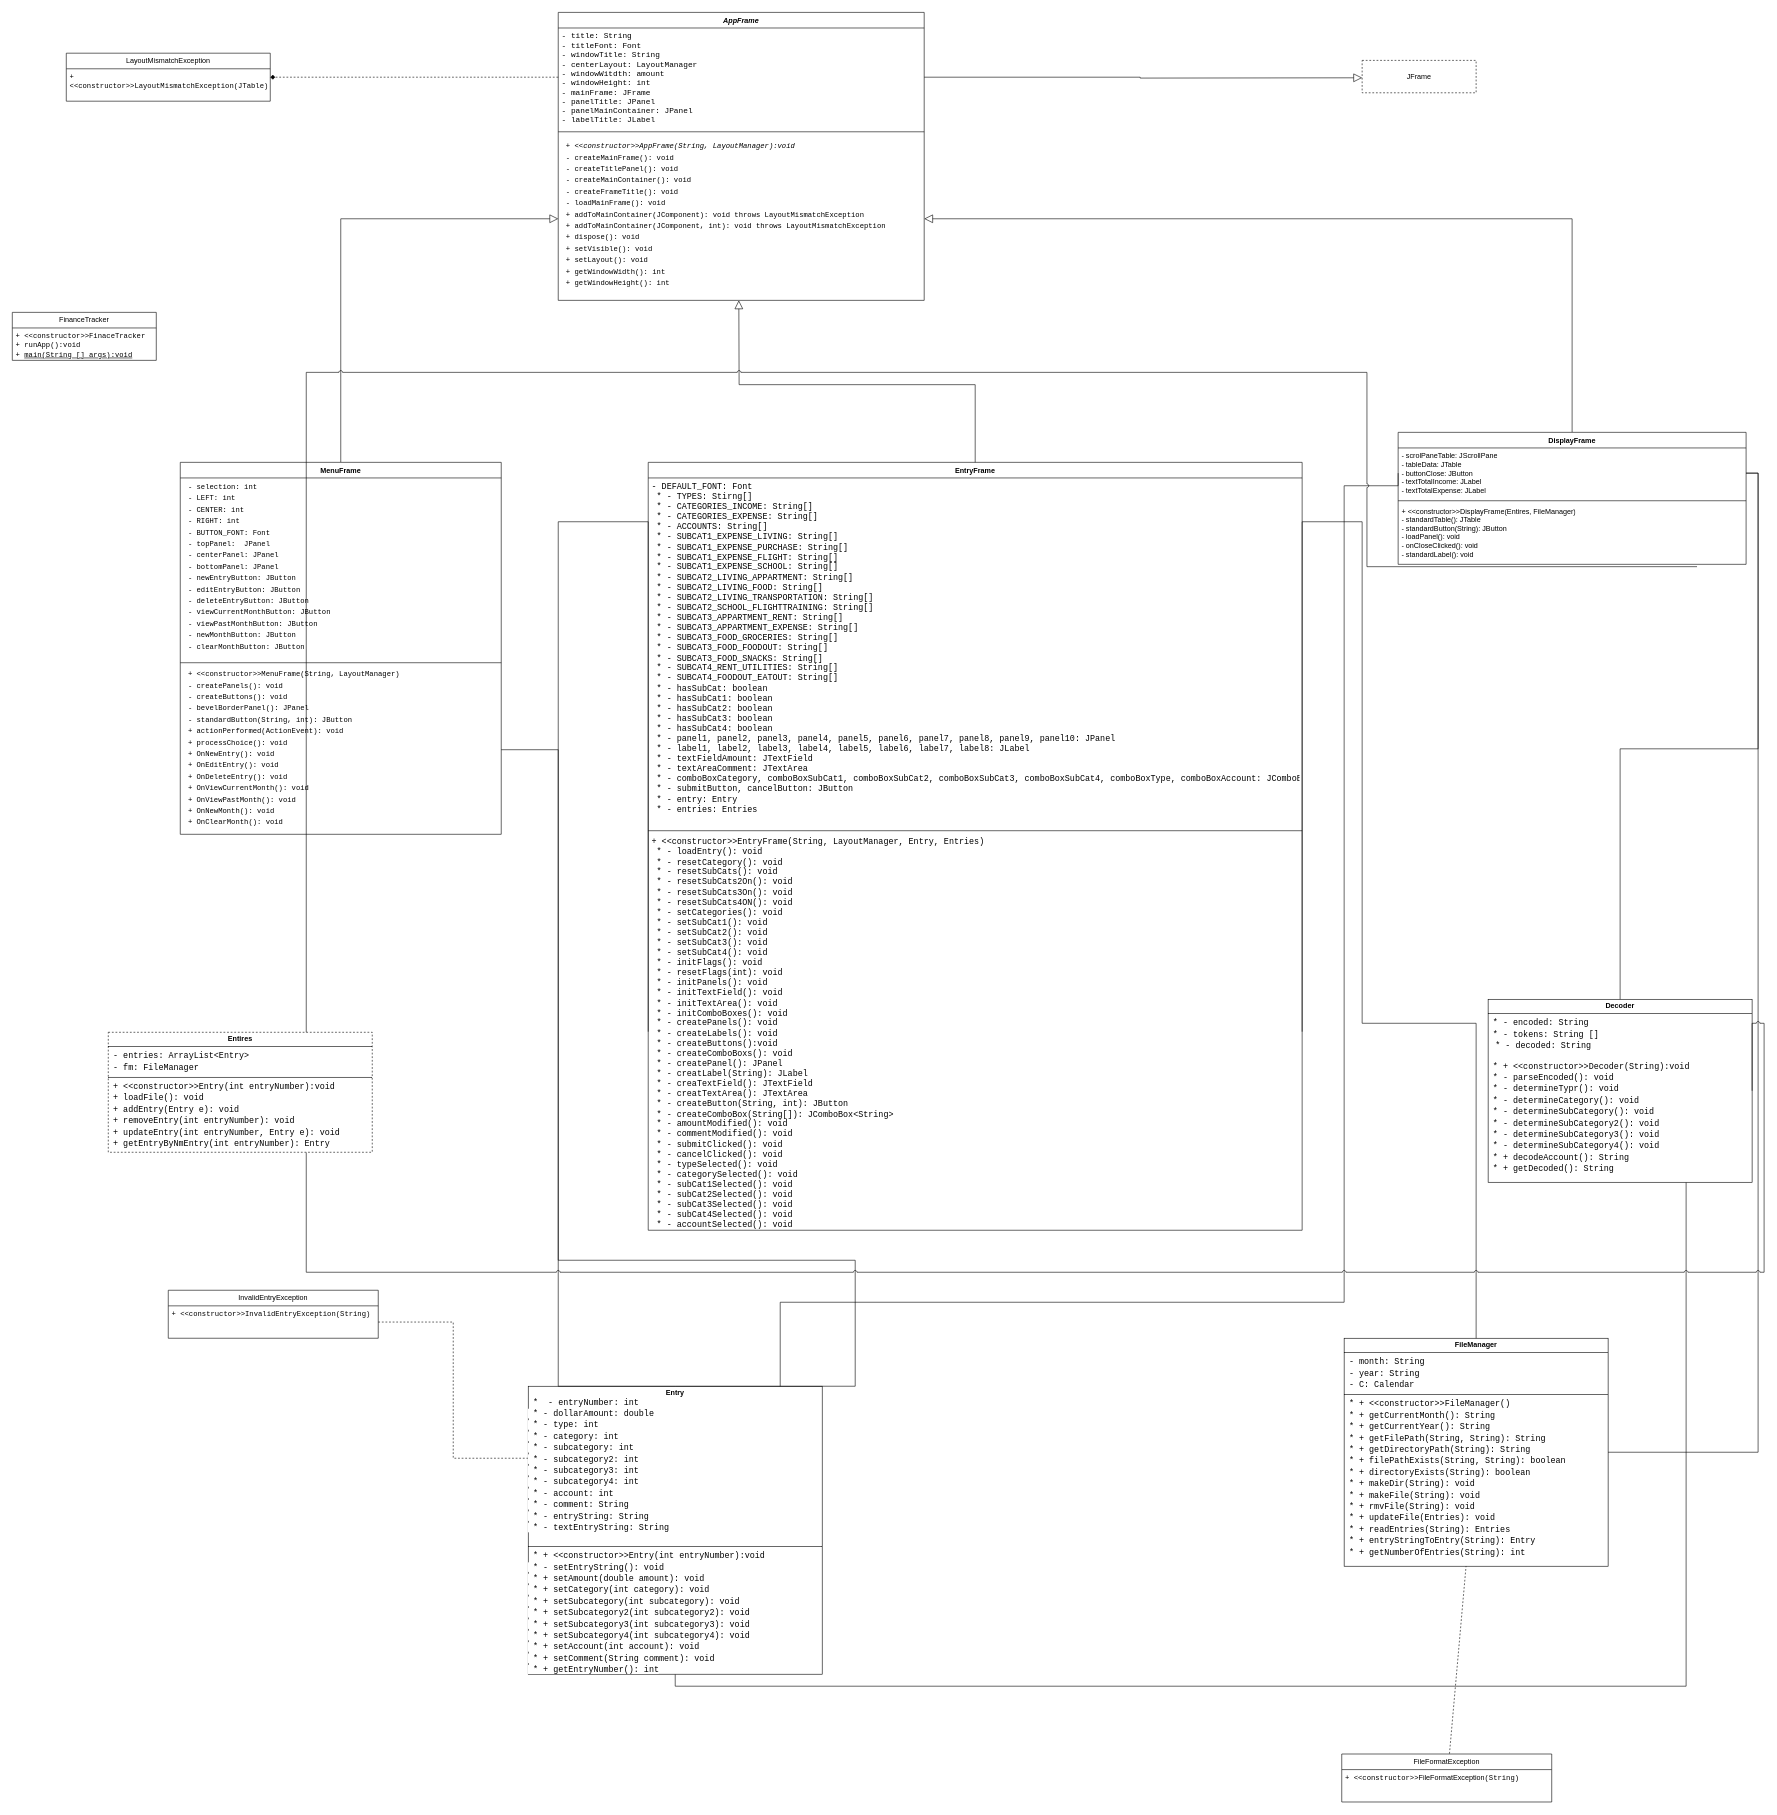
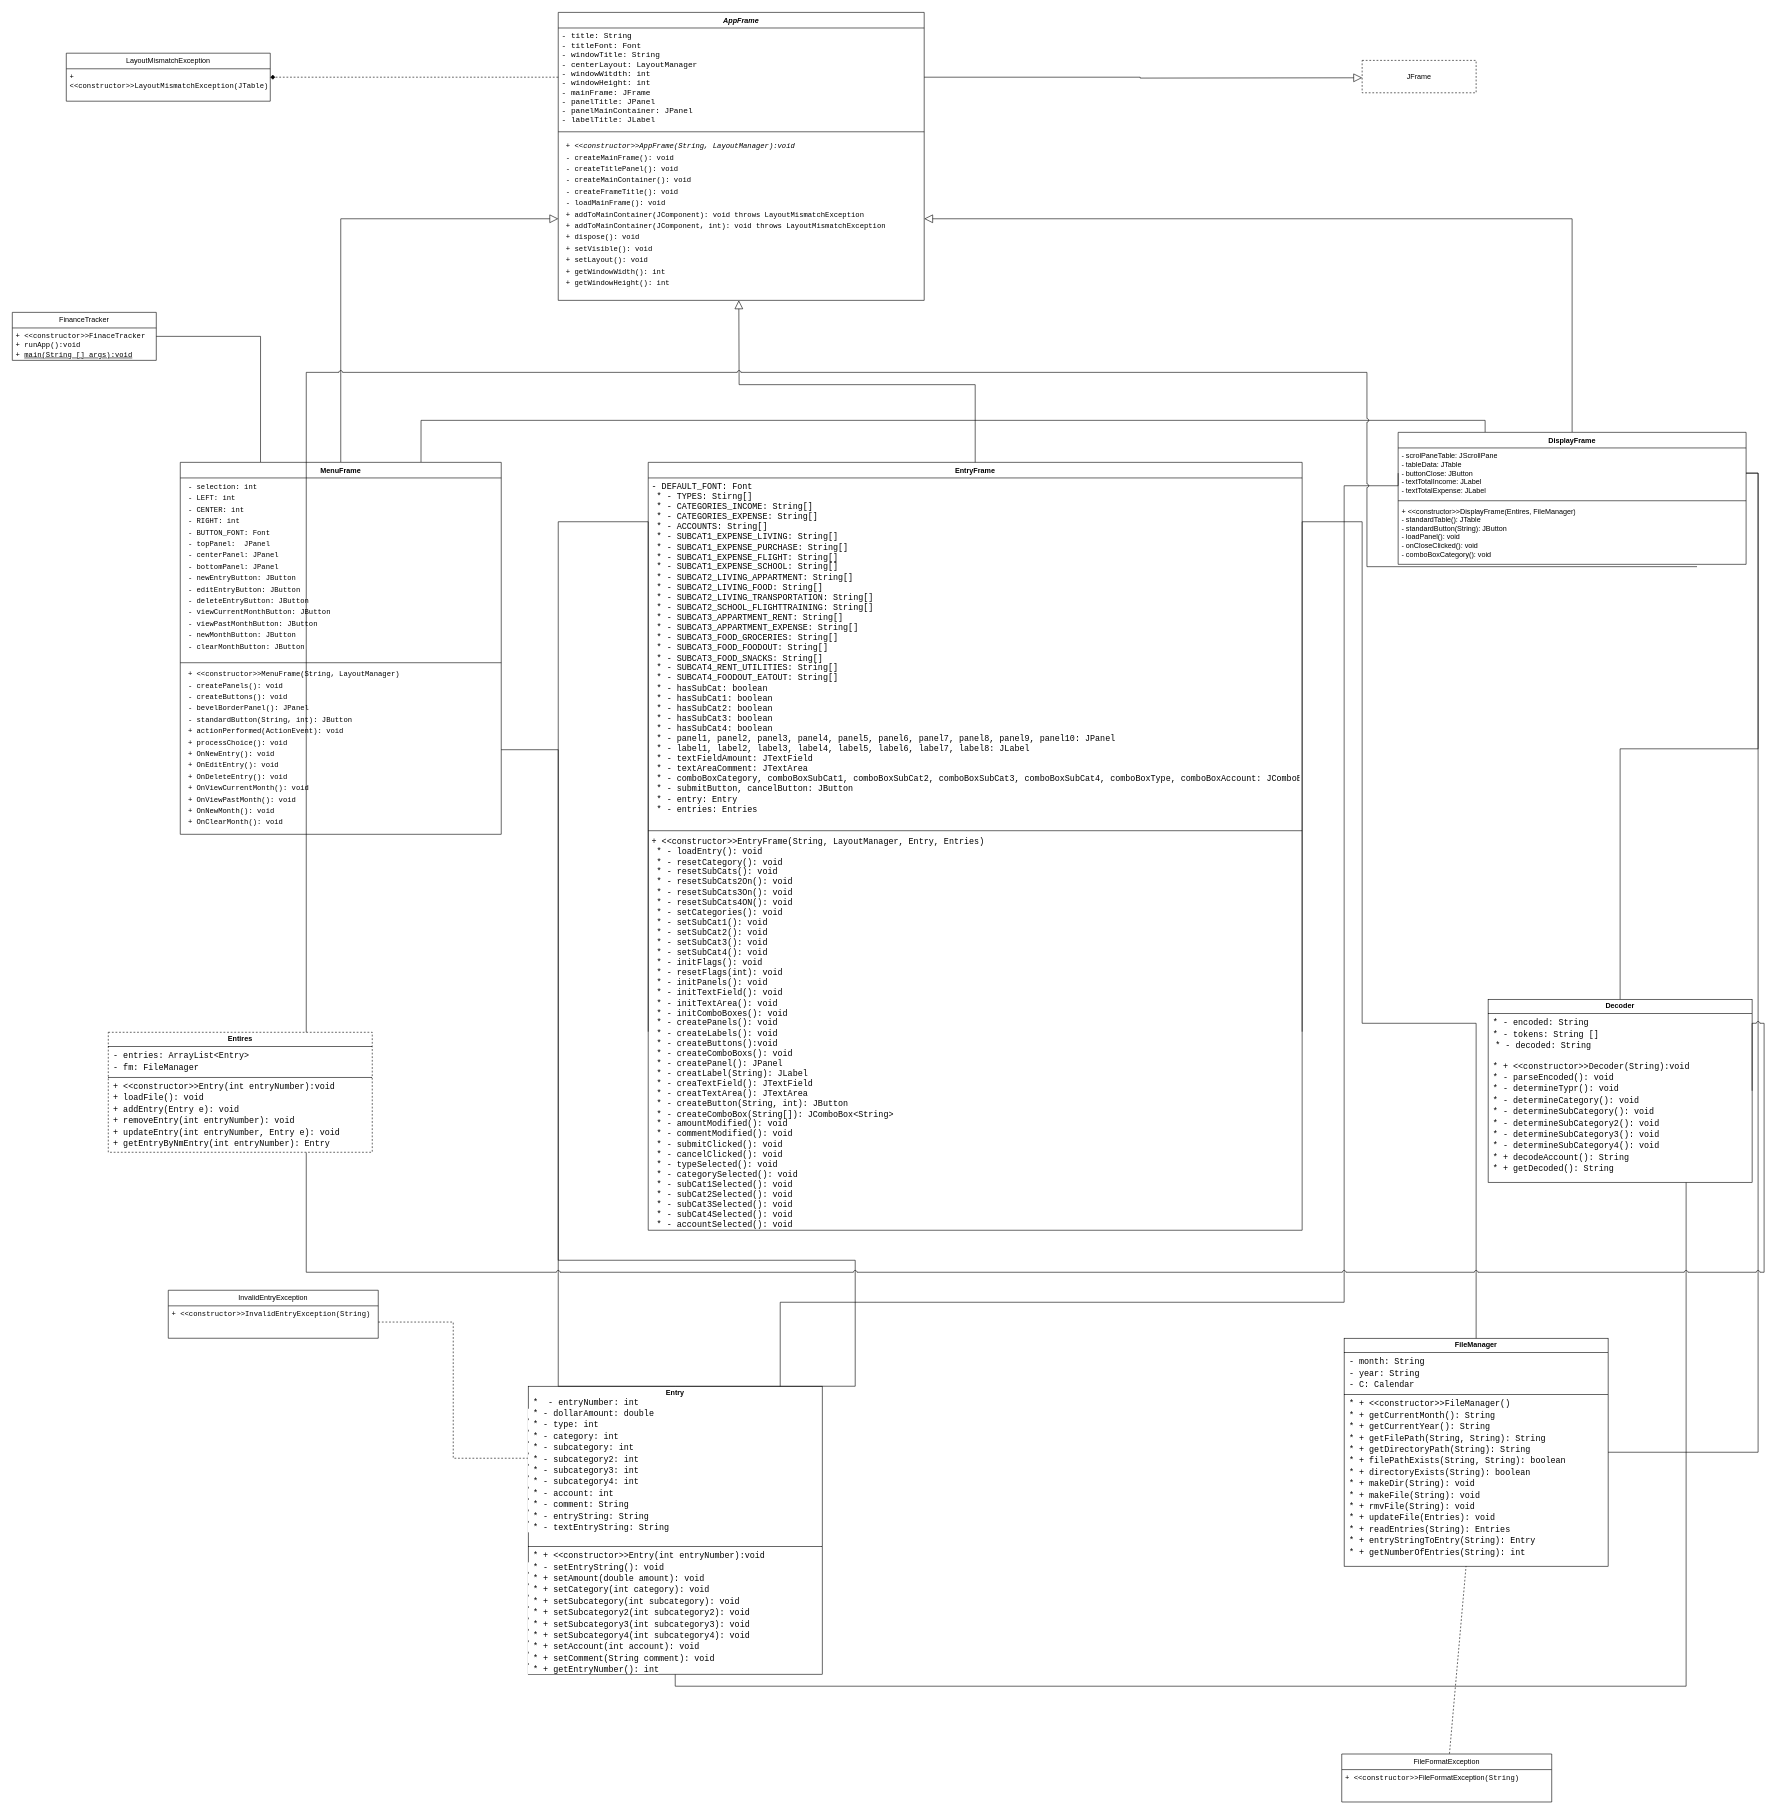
node "- title: String - titleFont: Font - windowTitle: String - centerLayout: LayoutManager - windowWitdth: amount - windowHeight: int - mainFrame: JFrame - panelTitle: JPanel - panelMainContainer: JPanel - labelTitle: JLabel": label "- title: String - titleFont: Font - windowTitle: String - centerLayout: LayoutManager - windowWitdth: amount - windowHeight: int - mainFrame: JFrame - panelTitle: JPanel - panelMainContainer: JPanel - labelTitle: JLabel" -> "- title: String - titleFont: Font - windowTitle: String - centerLayout: LayoutManager - windowWitdth: int - windowHeight: int - mainFrame: JFrame - panelTitle: JPanel - panelMainContainer: JPanel - labelTitle: JLabel"
edge "FinanceTracker" -- "MenuFrame": added
edge "DisplayFrame" -- "MenuFrame": added
node "+ <<constructor>>DisplayFrame(Entires, FileManager) - standardTable(): JTable - standardButton(String): JButton - loadPanel(): void - onCloseClicked(): void - standardLabel(): void": label "+ <<constructor>>DisplayFrame(Entires, FileManager) - standardTable(): JTable - standardButton(String): JButton - loadPanel(): void - onCloseClicked(): void - standardLabel(): void" -> "+ <<constructor>>DisplayFrame(Entires, FileManager) - standardTable(): JTable - standardButton(String): JButton - loadPanel(): void - onCloseClicked(): void - comboBoxCategory(): void"
